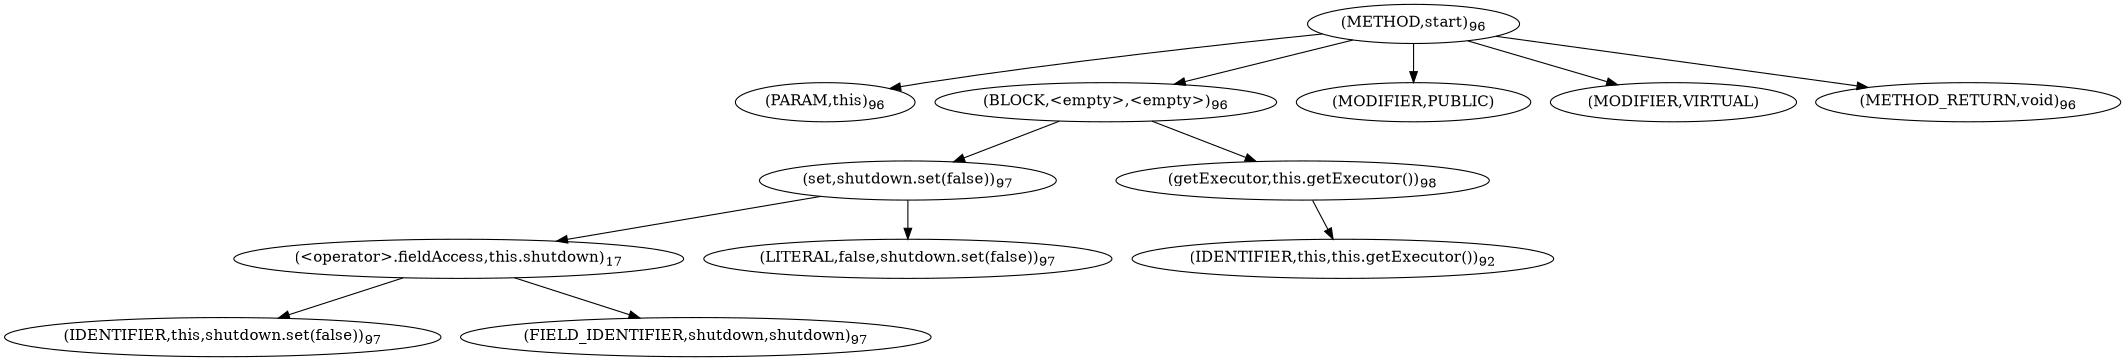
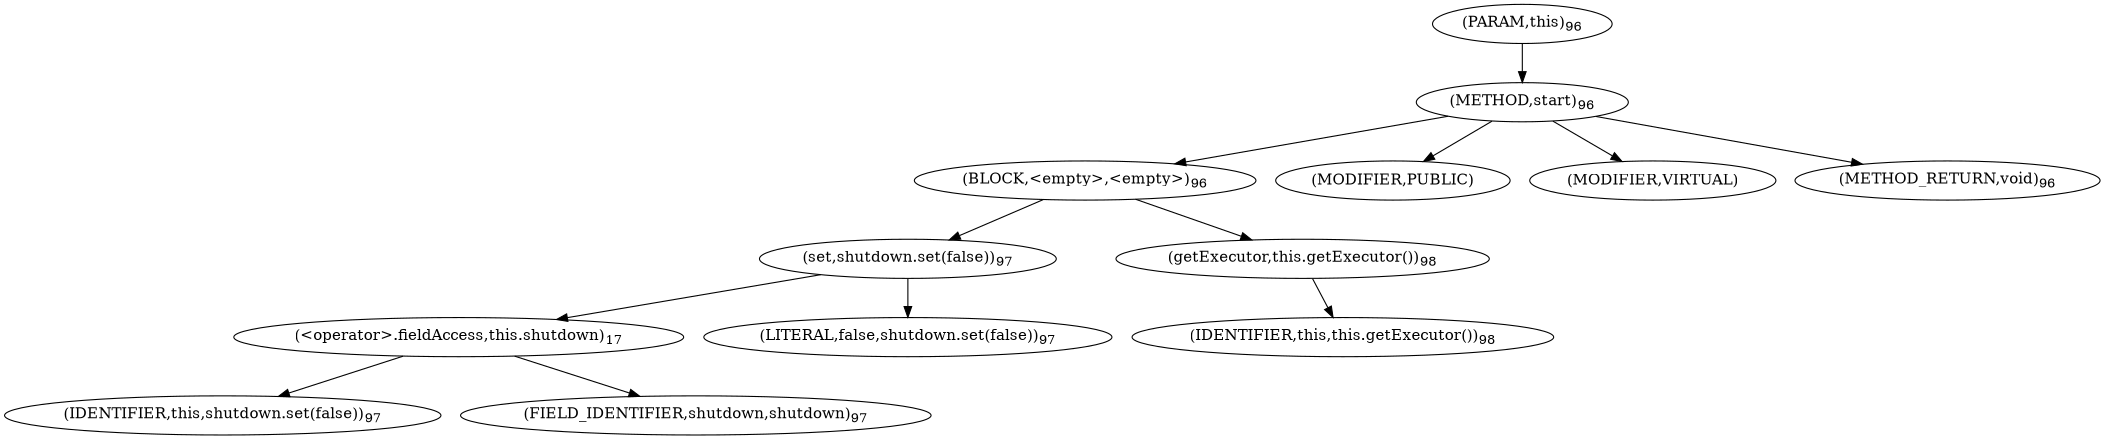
edge "(METHOD,start)" -> "(PARAM,this)": reversed
node "(IDENTIFIER,this,this.getExecutor())": text "92" -> "98"
